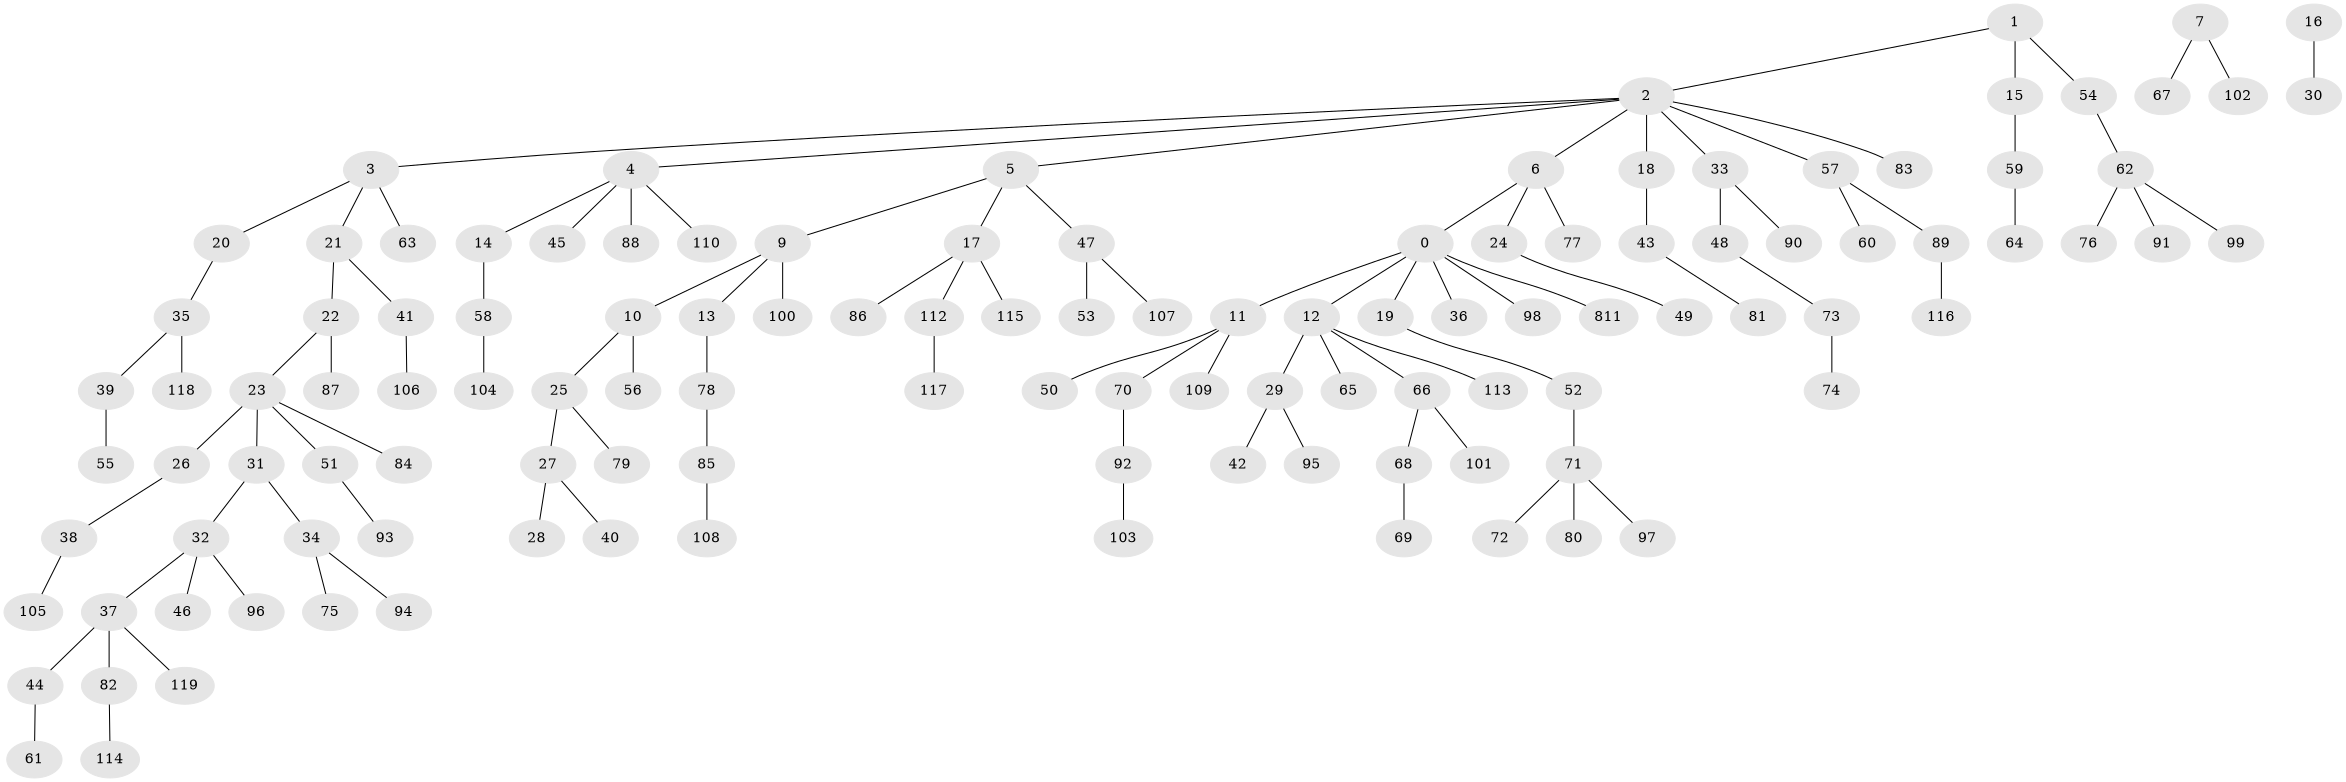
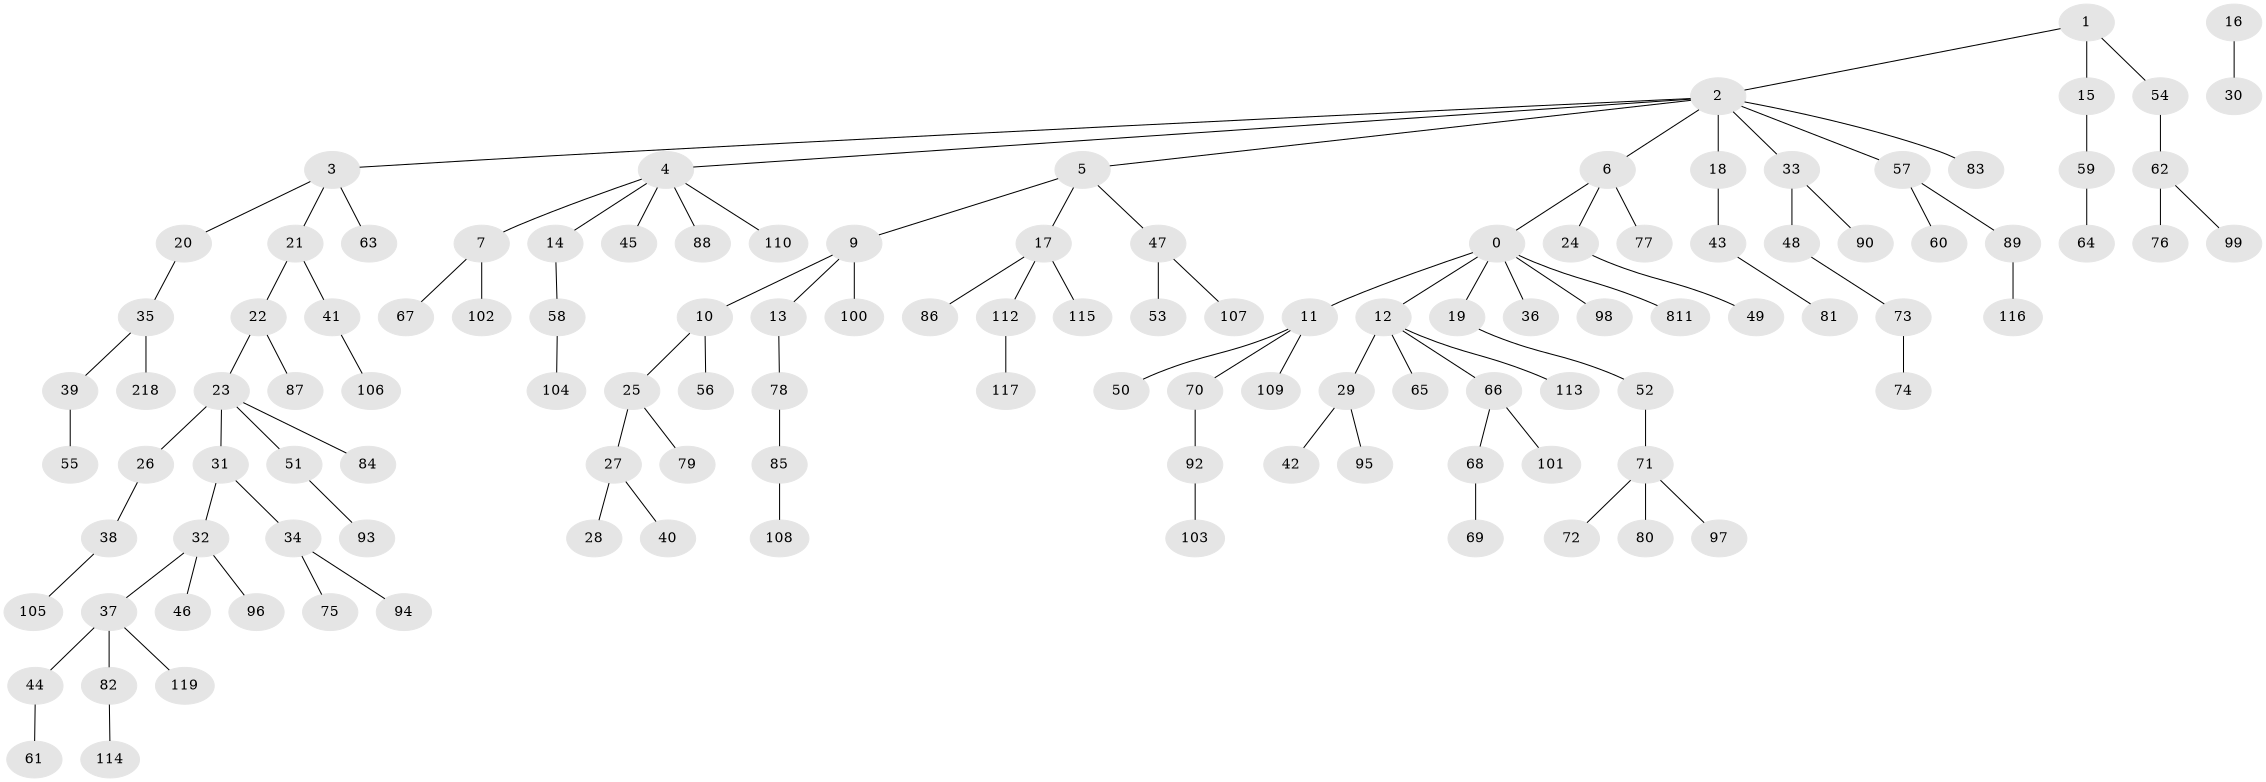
edge "4" -- "7": added
node "91": removed
node "118": label "118" -> "218"
